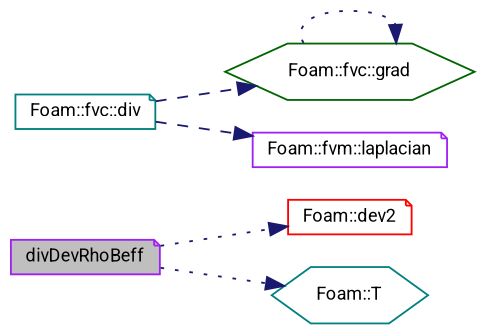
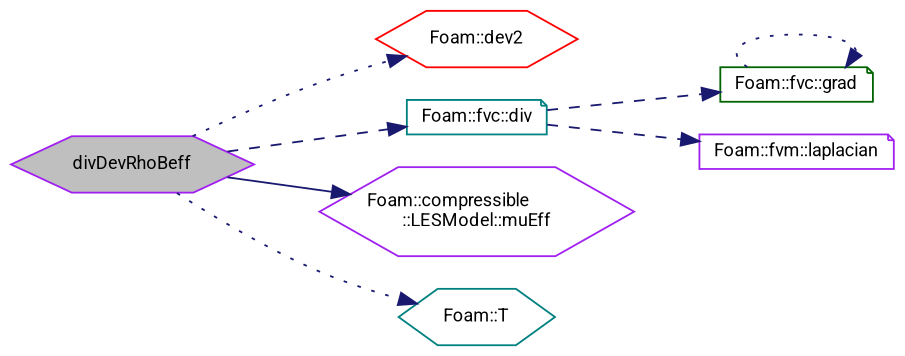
node "Foam::fvc::grad": shape hexagon -> note
edge "divDevRhoBeff" -> "Foam::fvc::div": added
node "Foam::compressible ::LESModel::muEff": added
node "Foam::dev2": shape note -> hexagon
node "divDevRhoBeff": shape note -> hexagon
